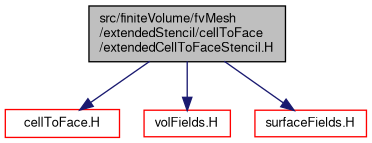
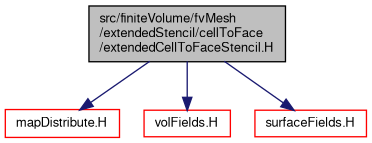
node "cellToFace.H": label "cellToFace.H" -> "mapDistribute.H"
